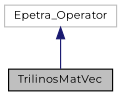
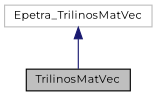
node "Epetra_Operator": label "Epetra_Operator" -> "Epetra_TrilinosMatVec"
